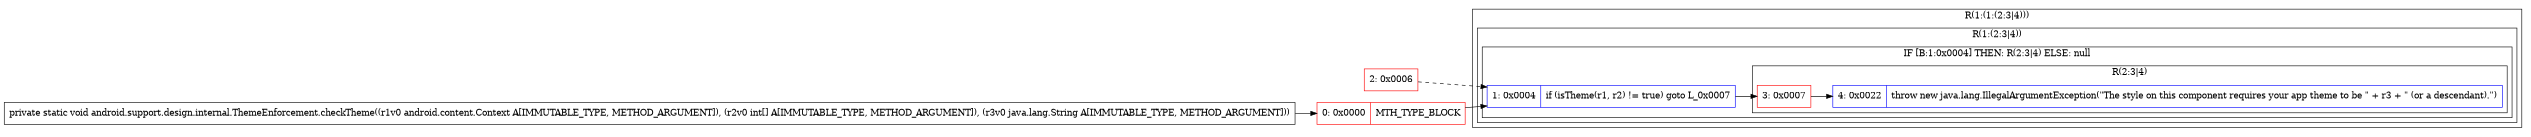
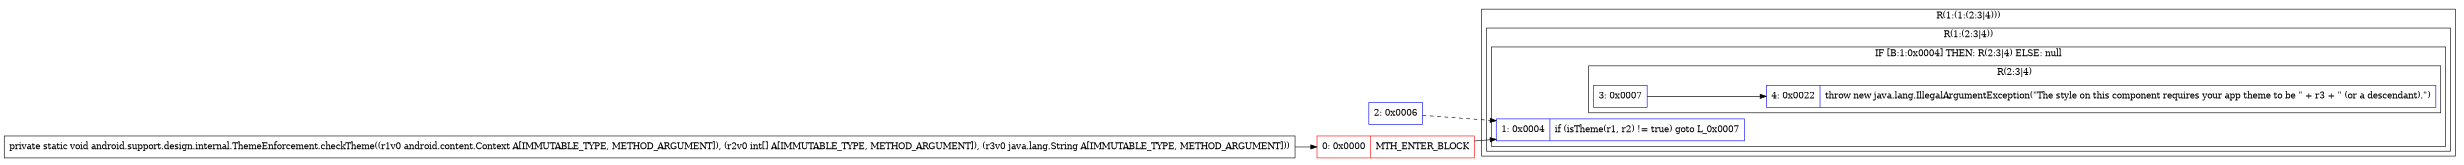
node "2: 0x0006": color red -> blue
edge "1: 0x0004" -> "3: 0x0007": removed
node "3: 0x0007": color red -> blue
node "0: 0x0000": text "MTH_TYPE_BLOCK" -> "MTH_ENTER_BLOCK"
